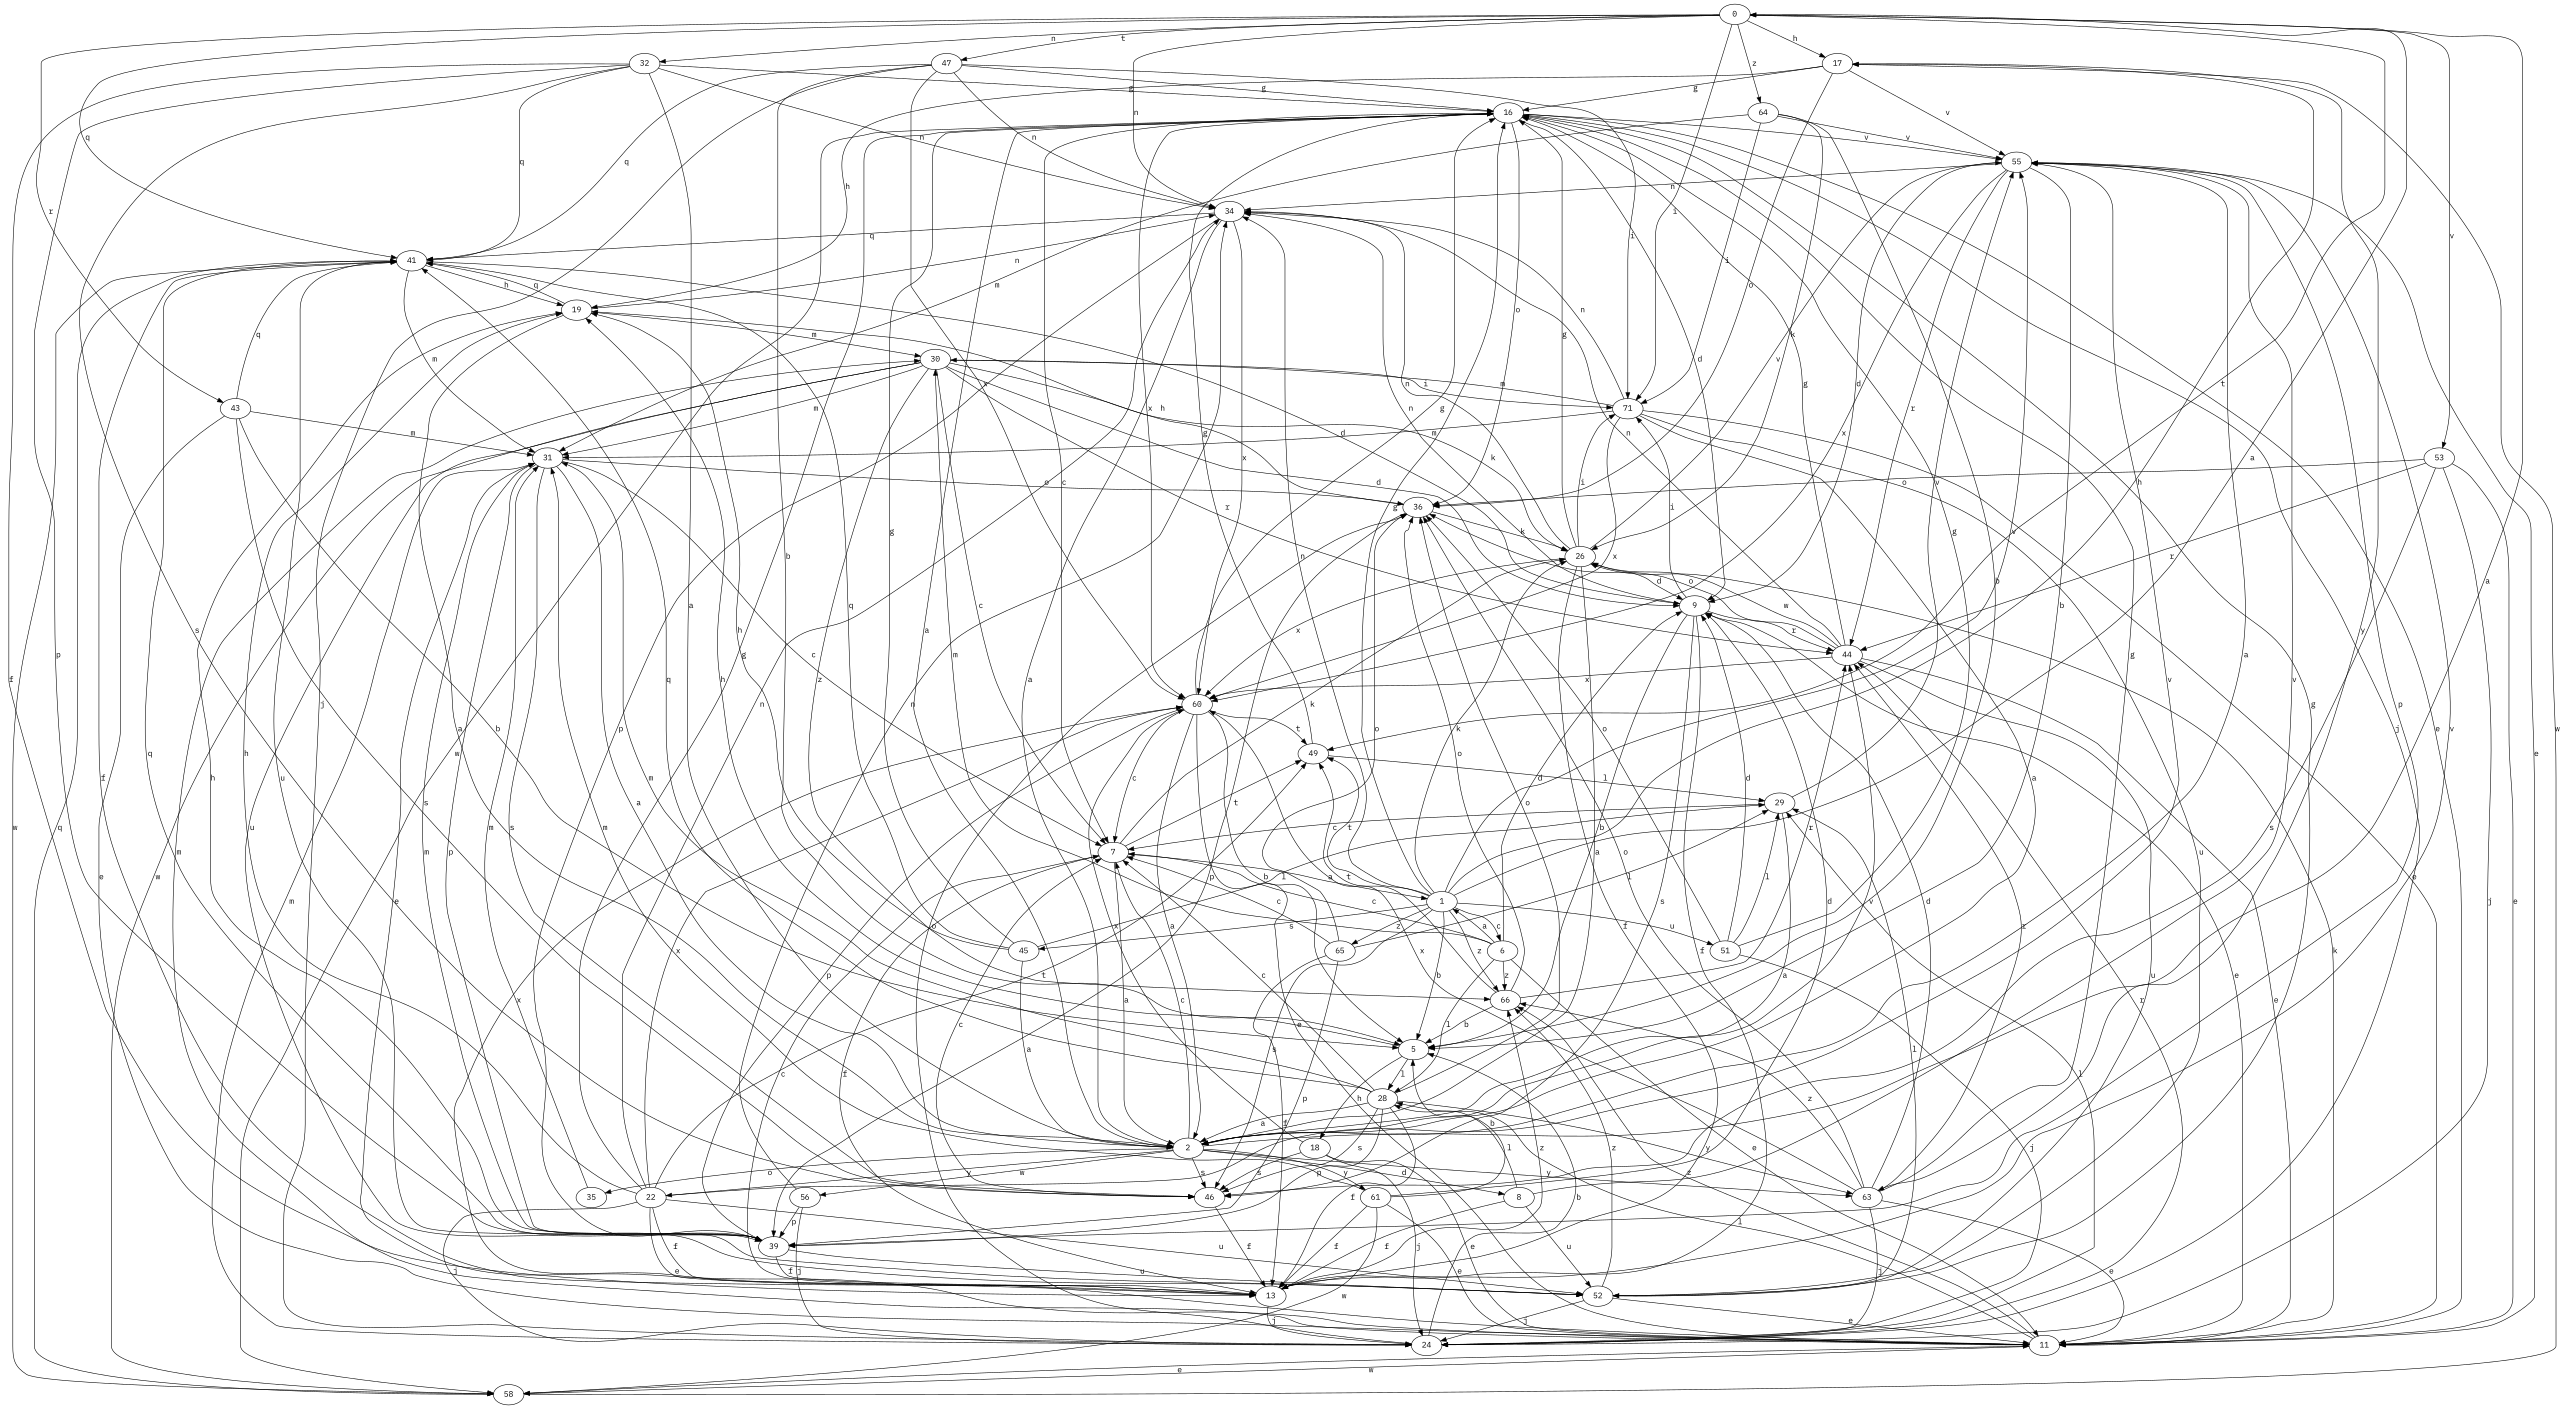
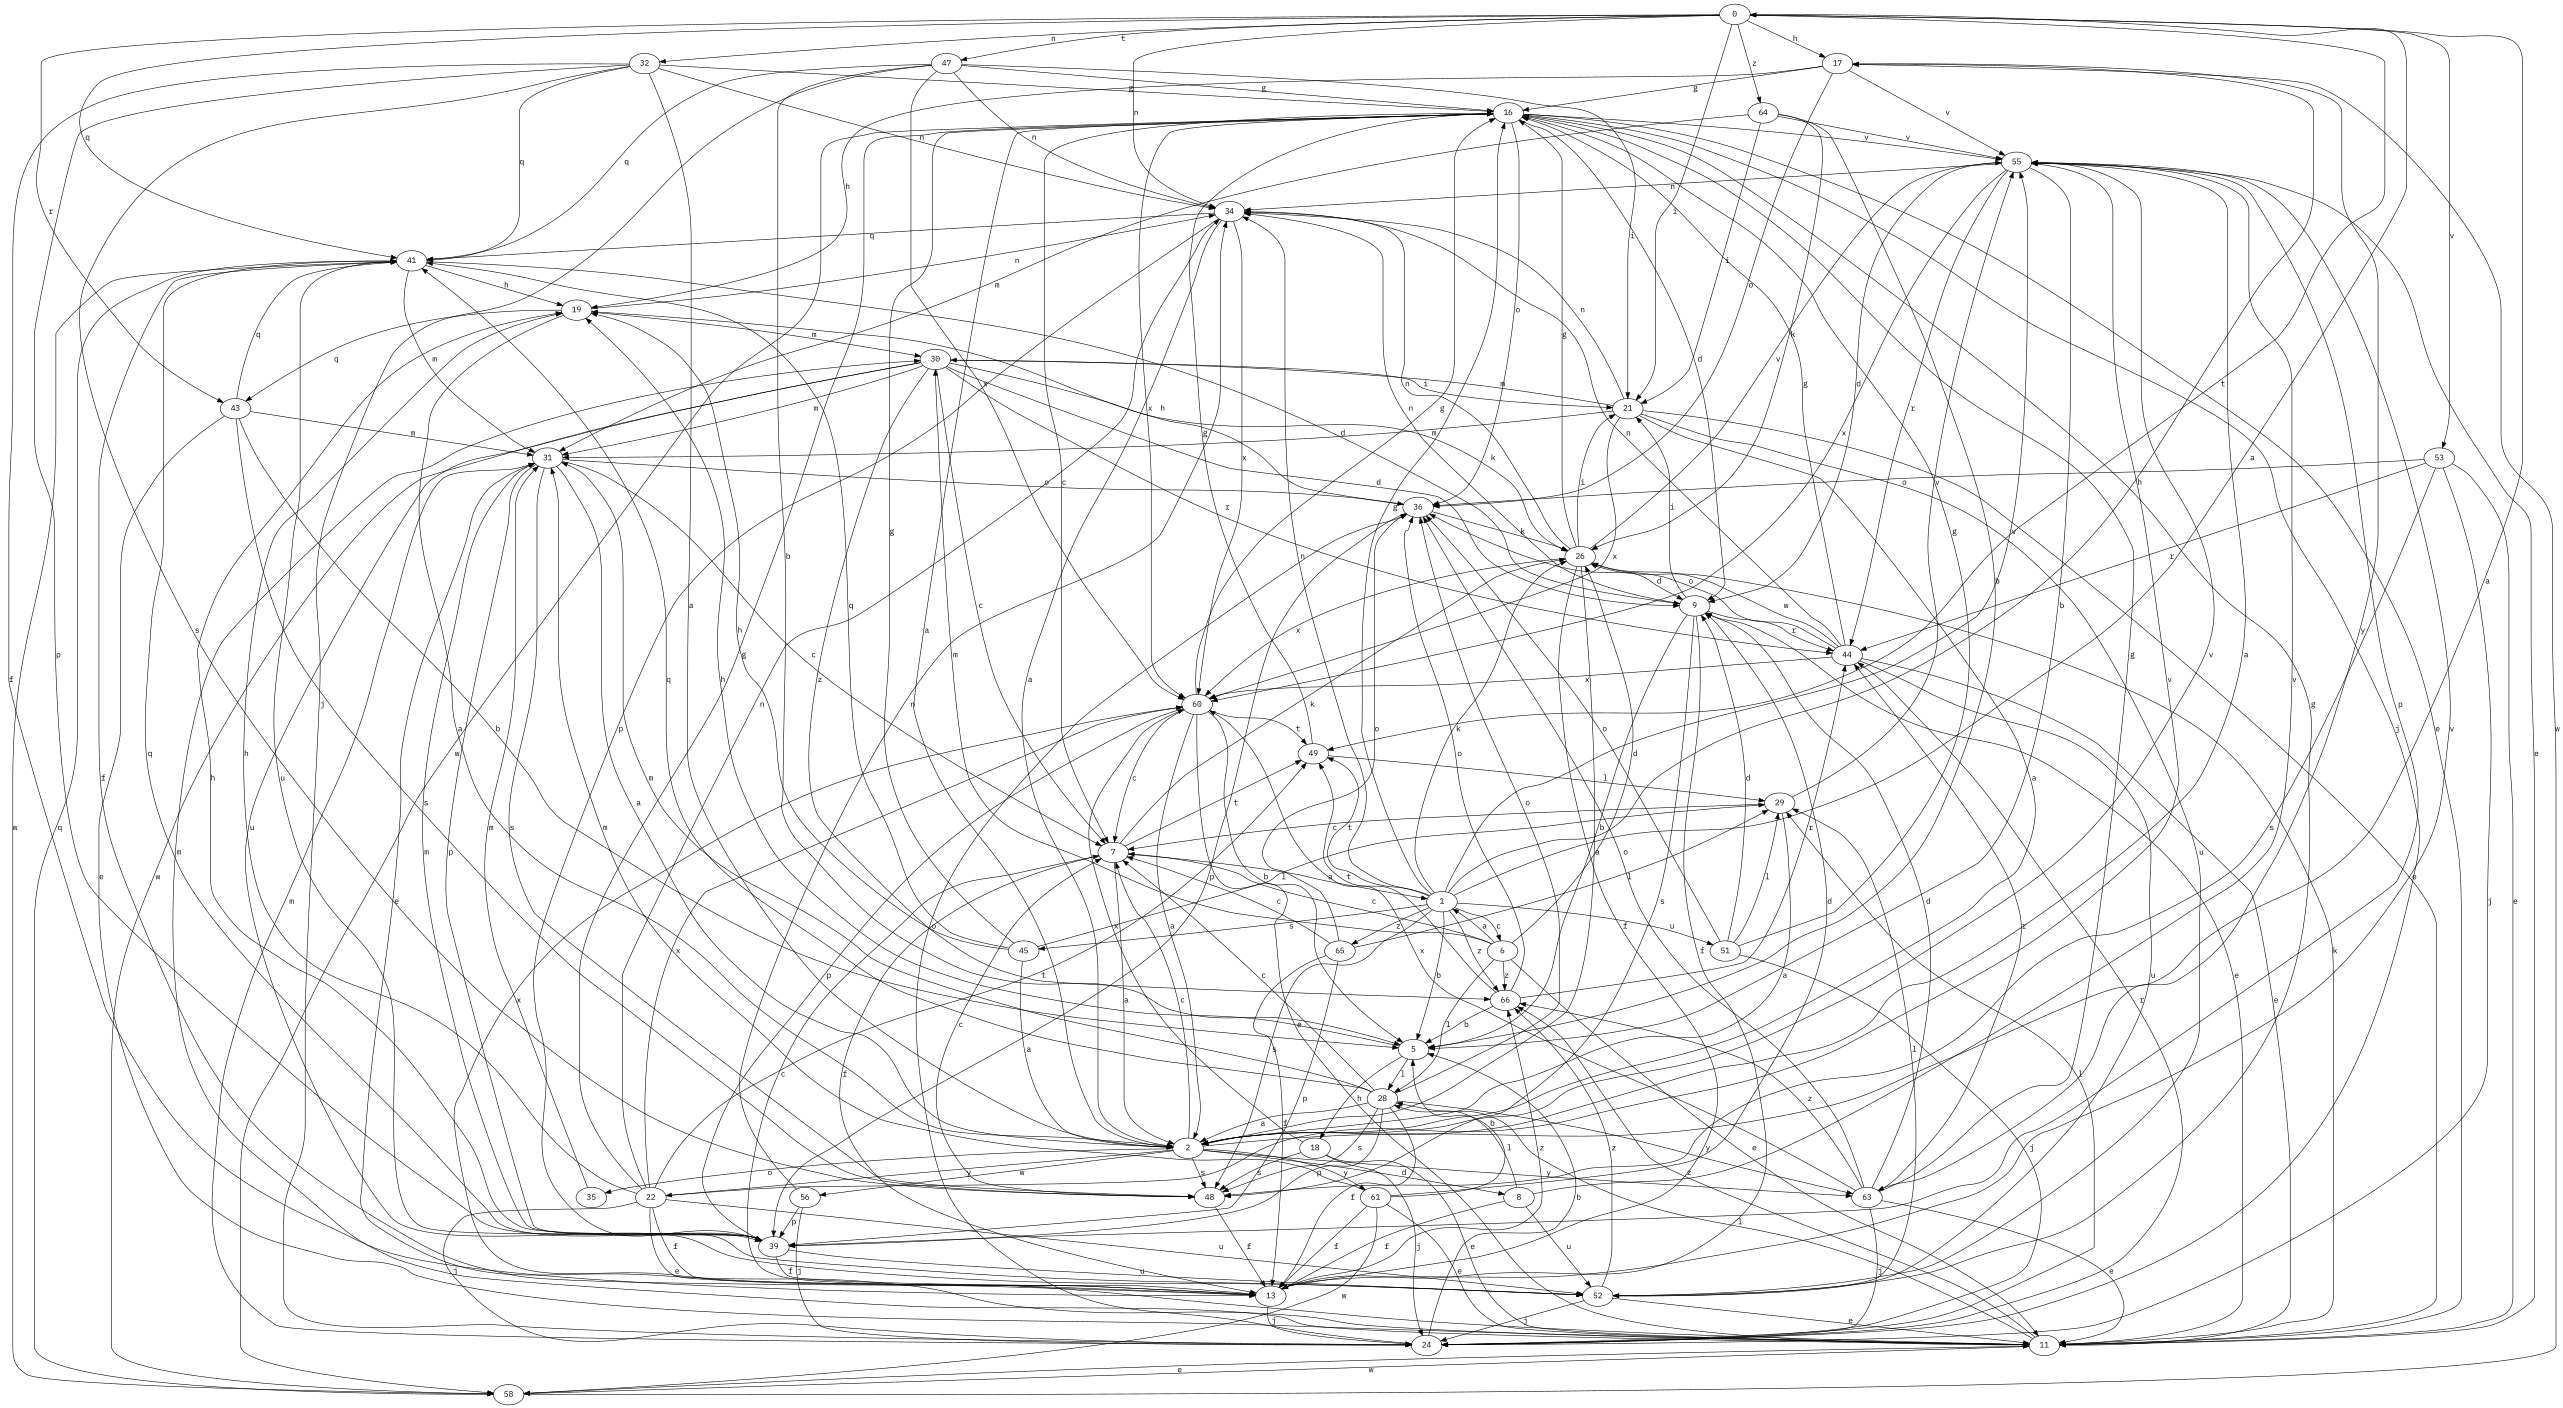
edge "19" -> "41": now "19" -> "43"
node "71": label "71" -> "21"
edge "6" -> "9": now "6" -> "26"
edge "2" -> "44": now "2" -> "55"
node "46": label "46" -> "48"
